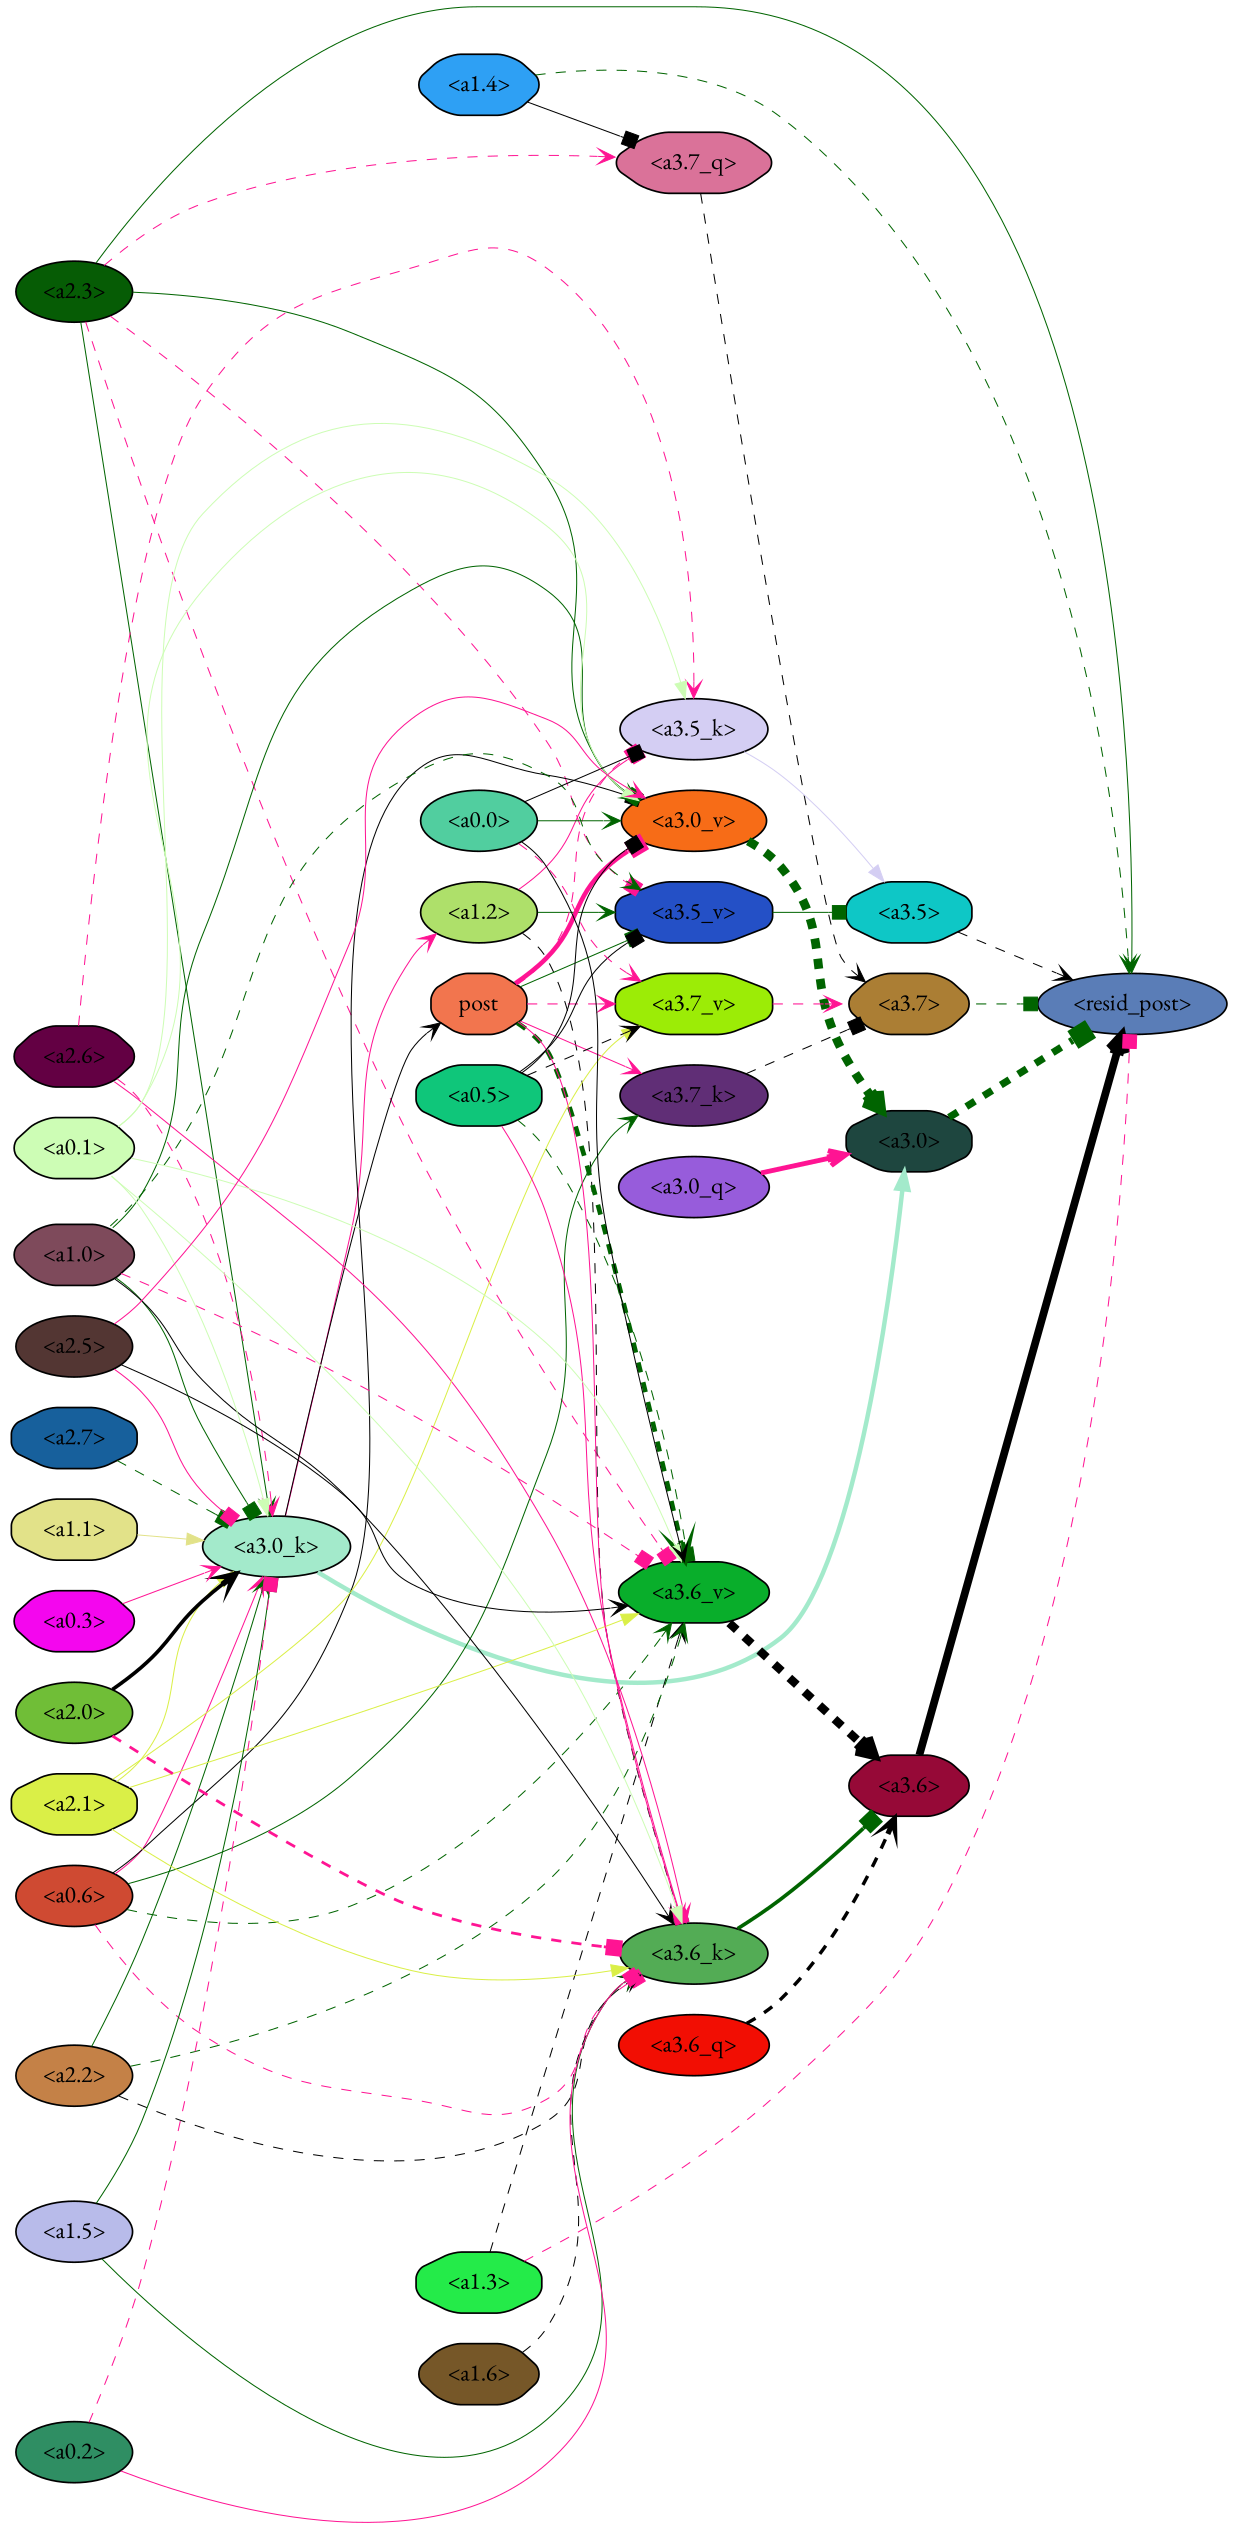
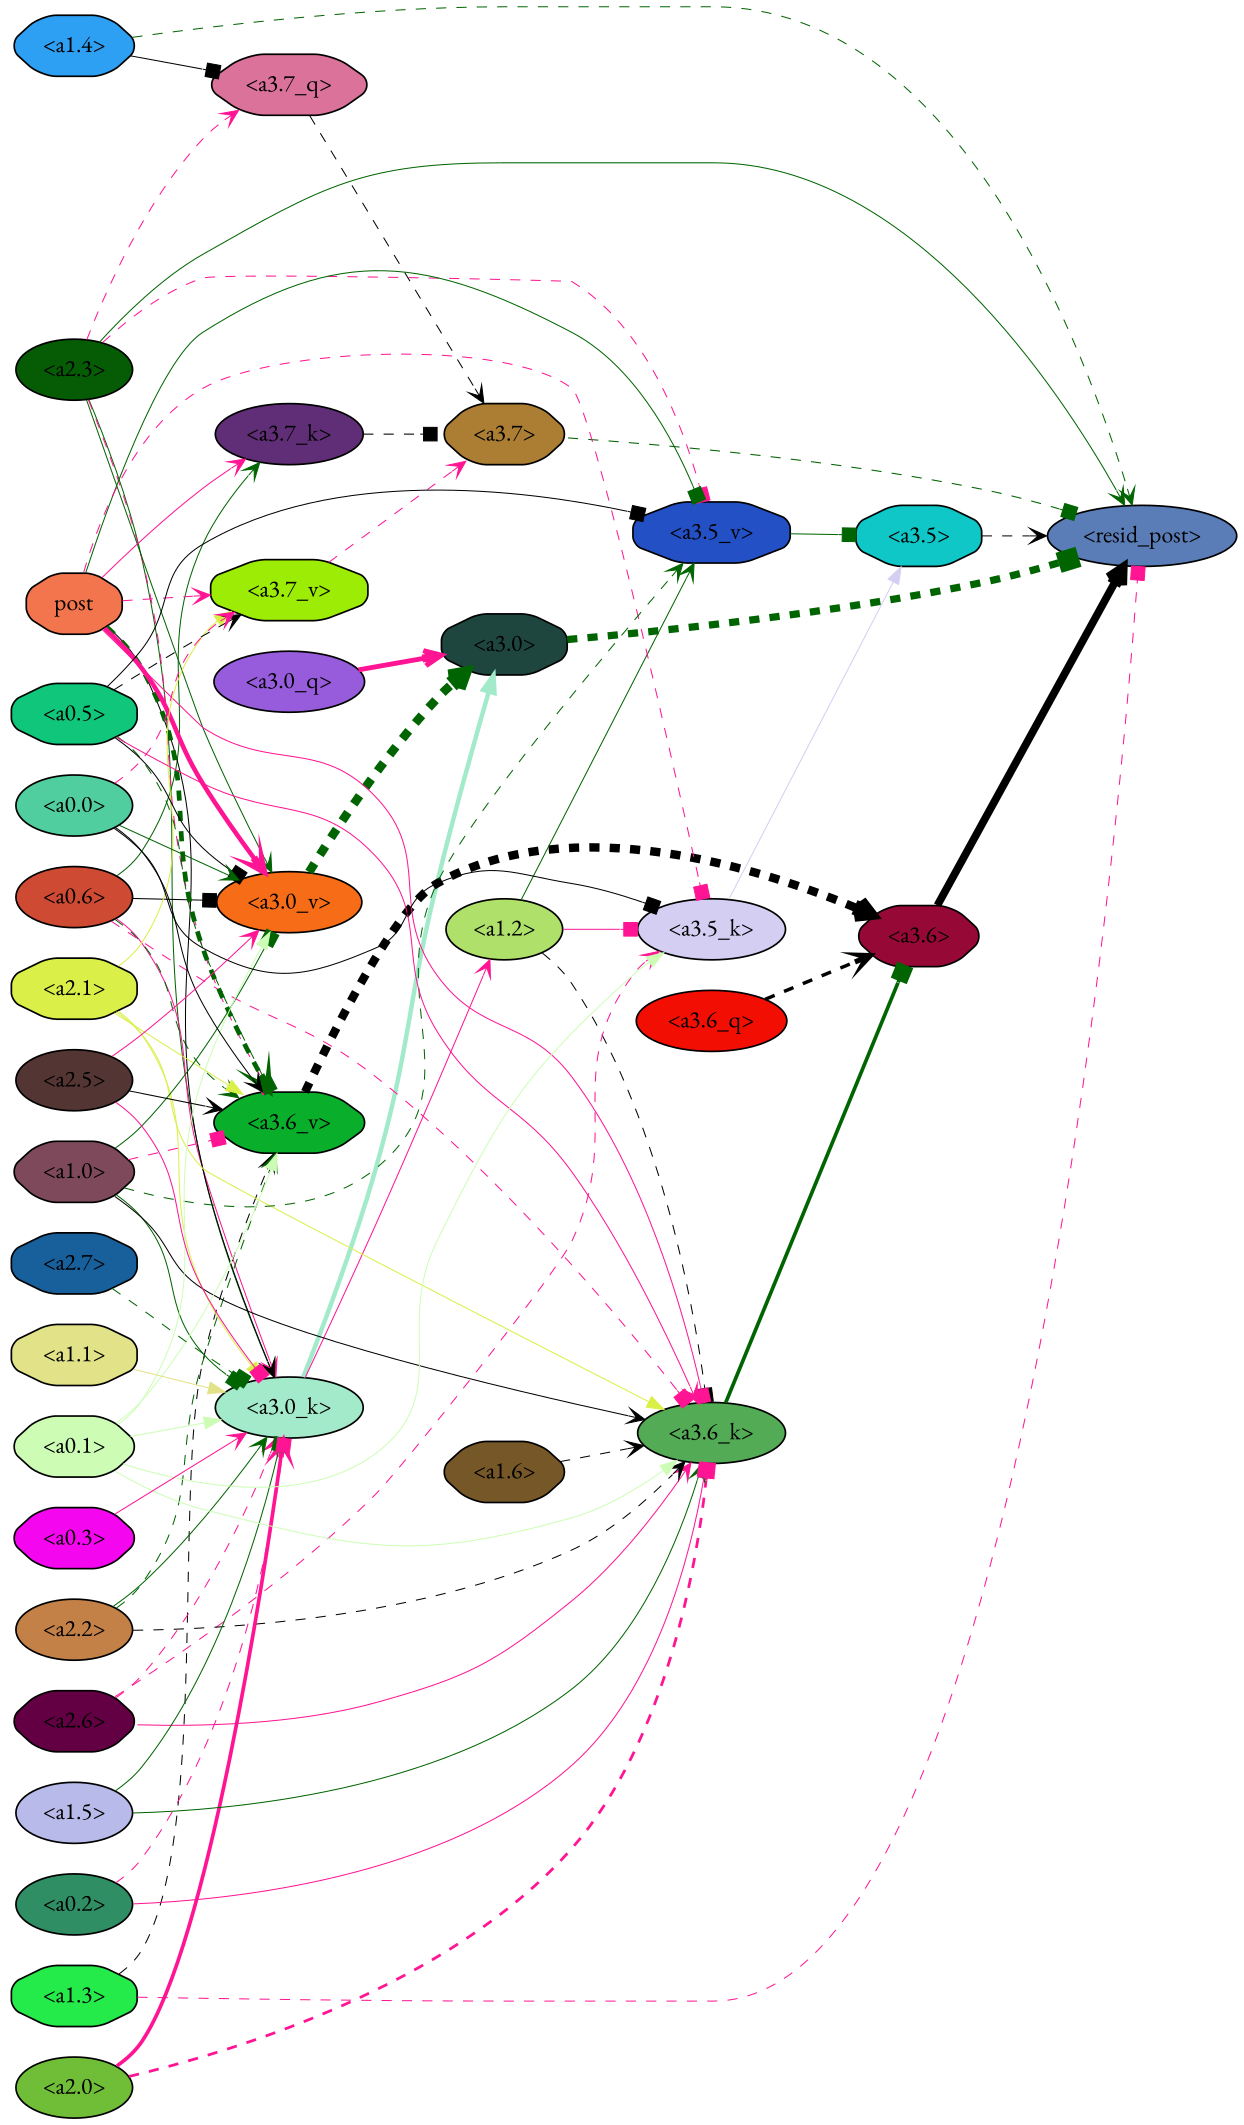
edge "post" -> "<a3.0_v>": arrowhead box -> vee
edge "<a3.0_k>" -> "post": reversed
edge "<a2.0>" -> "<a3.0_k>": color black -> deeppink
